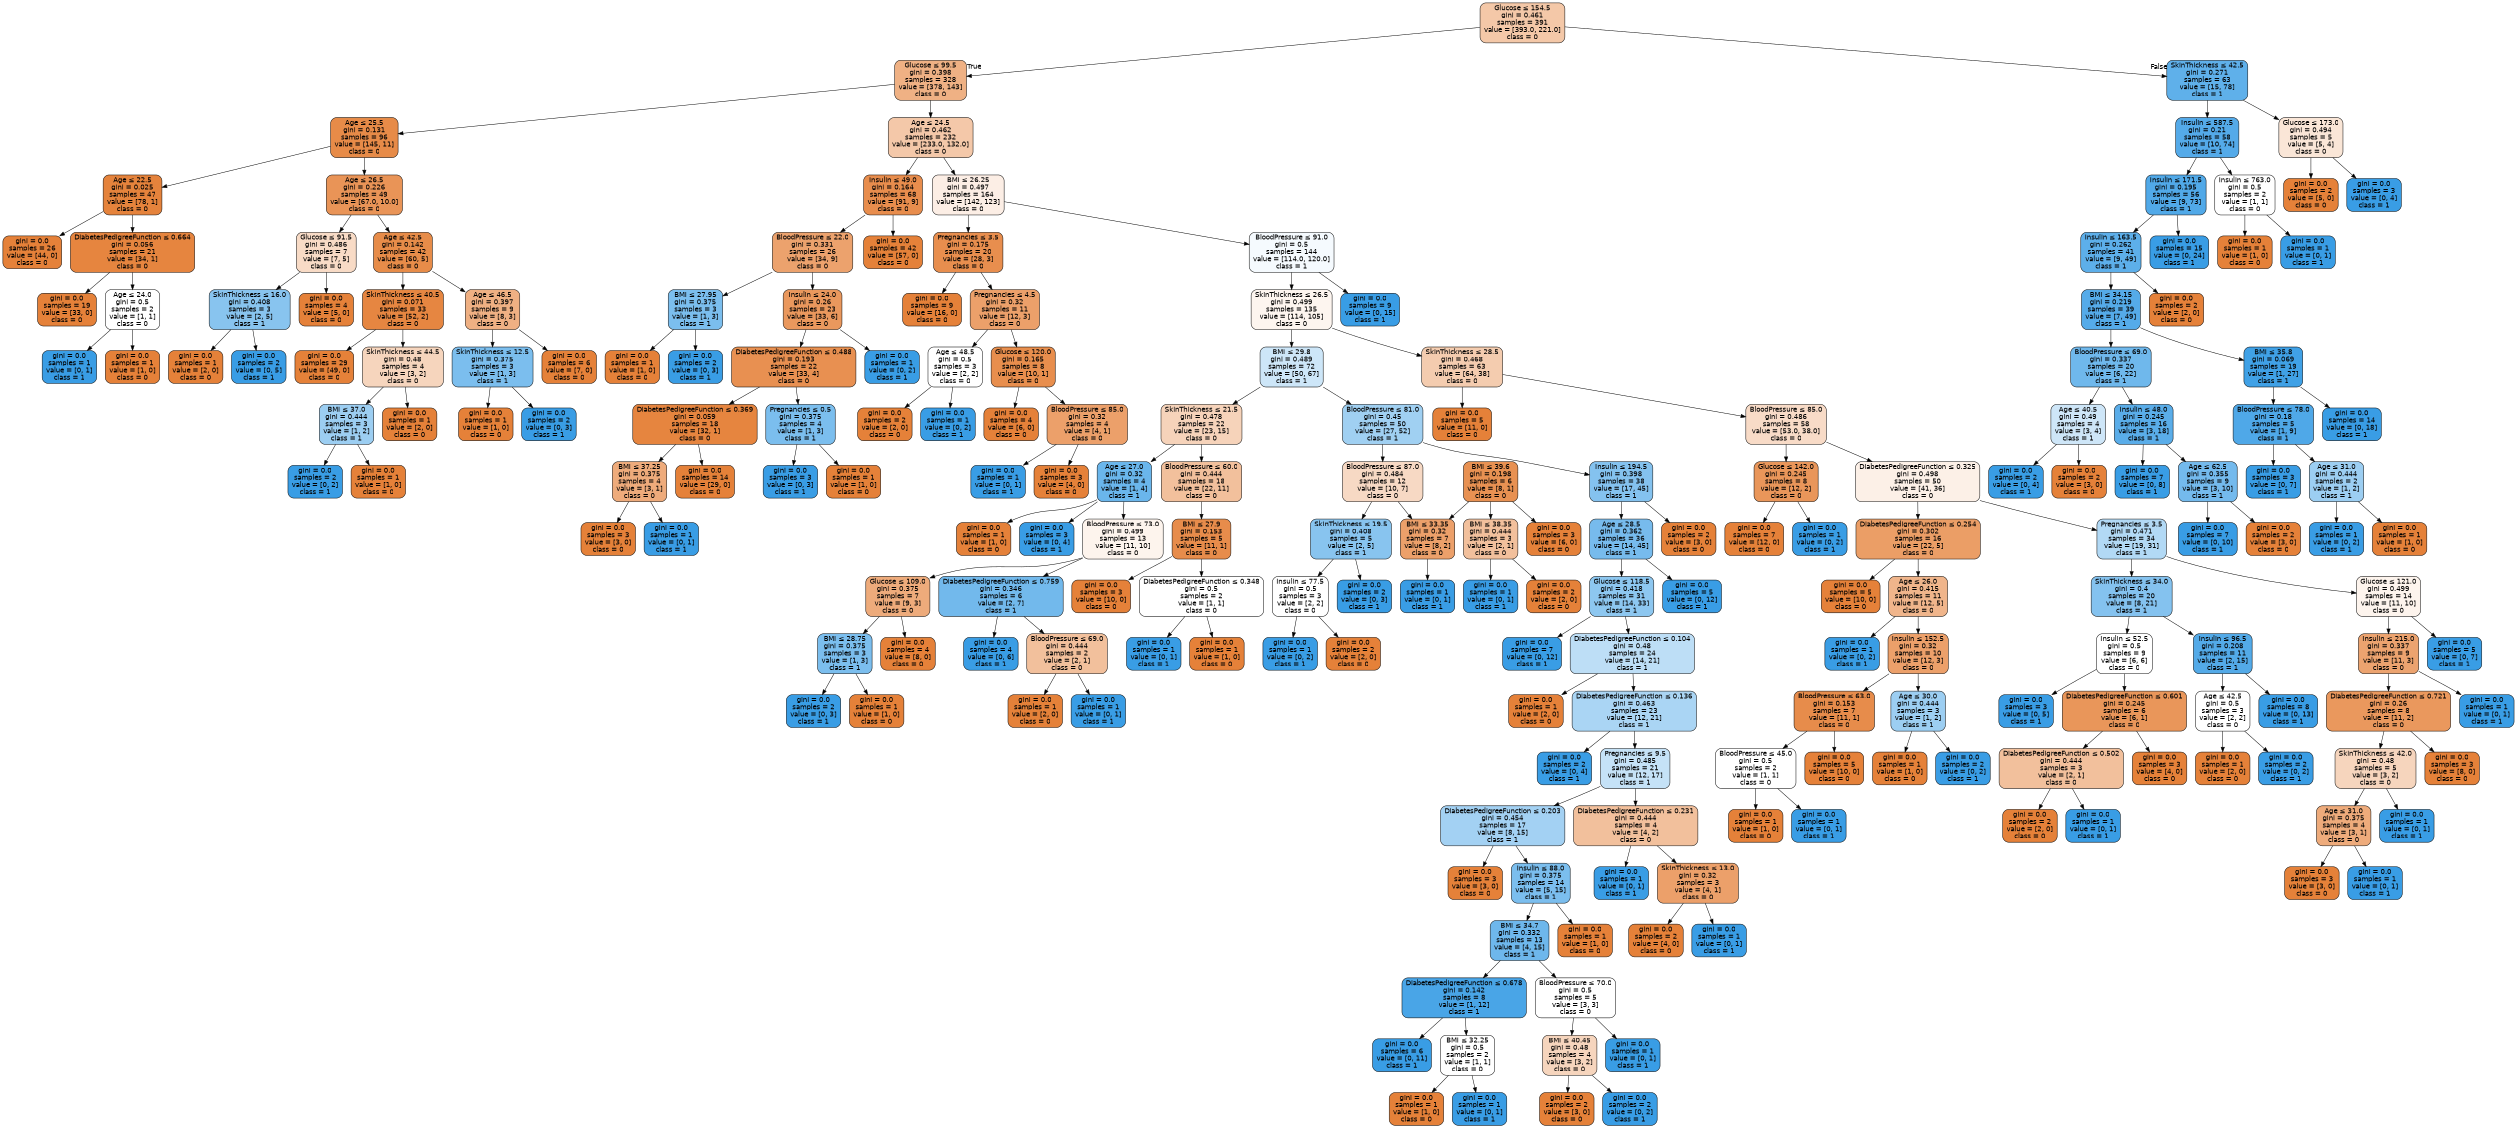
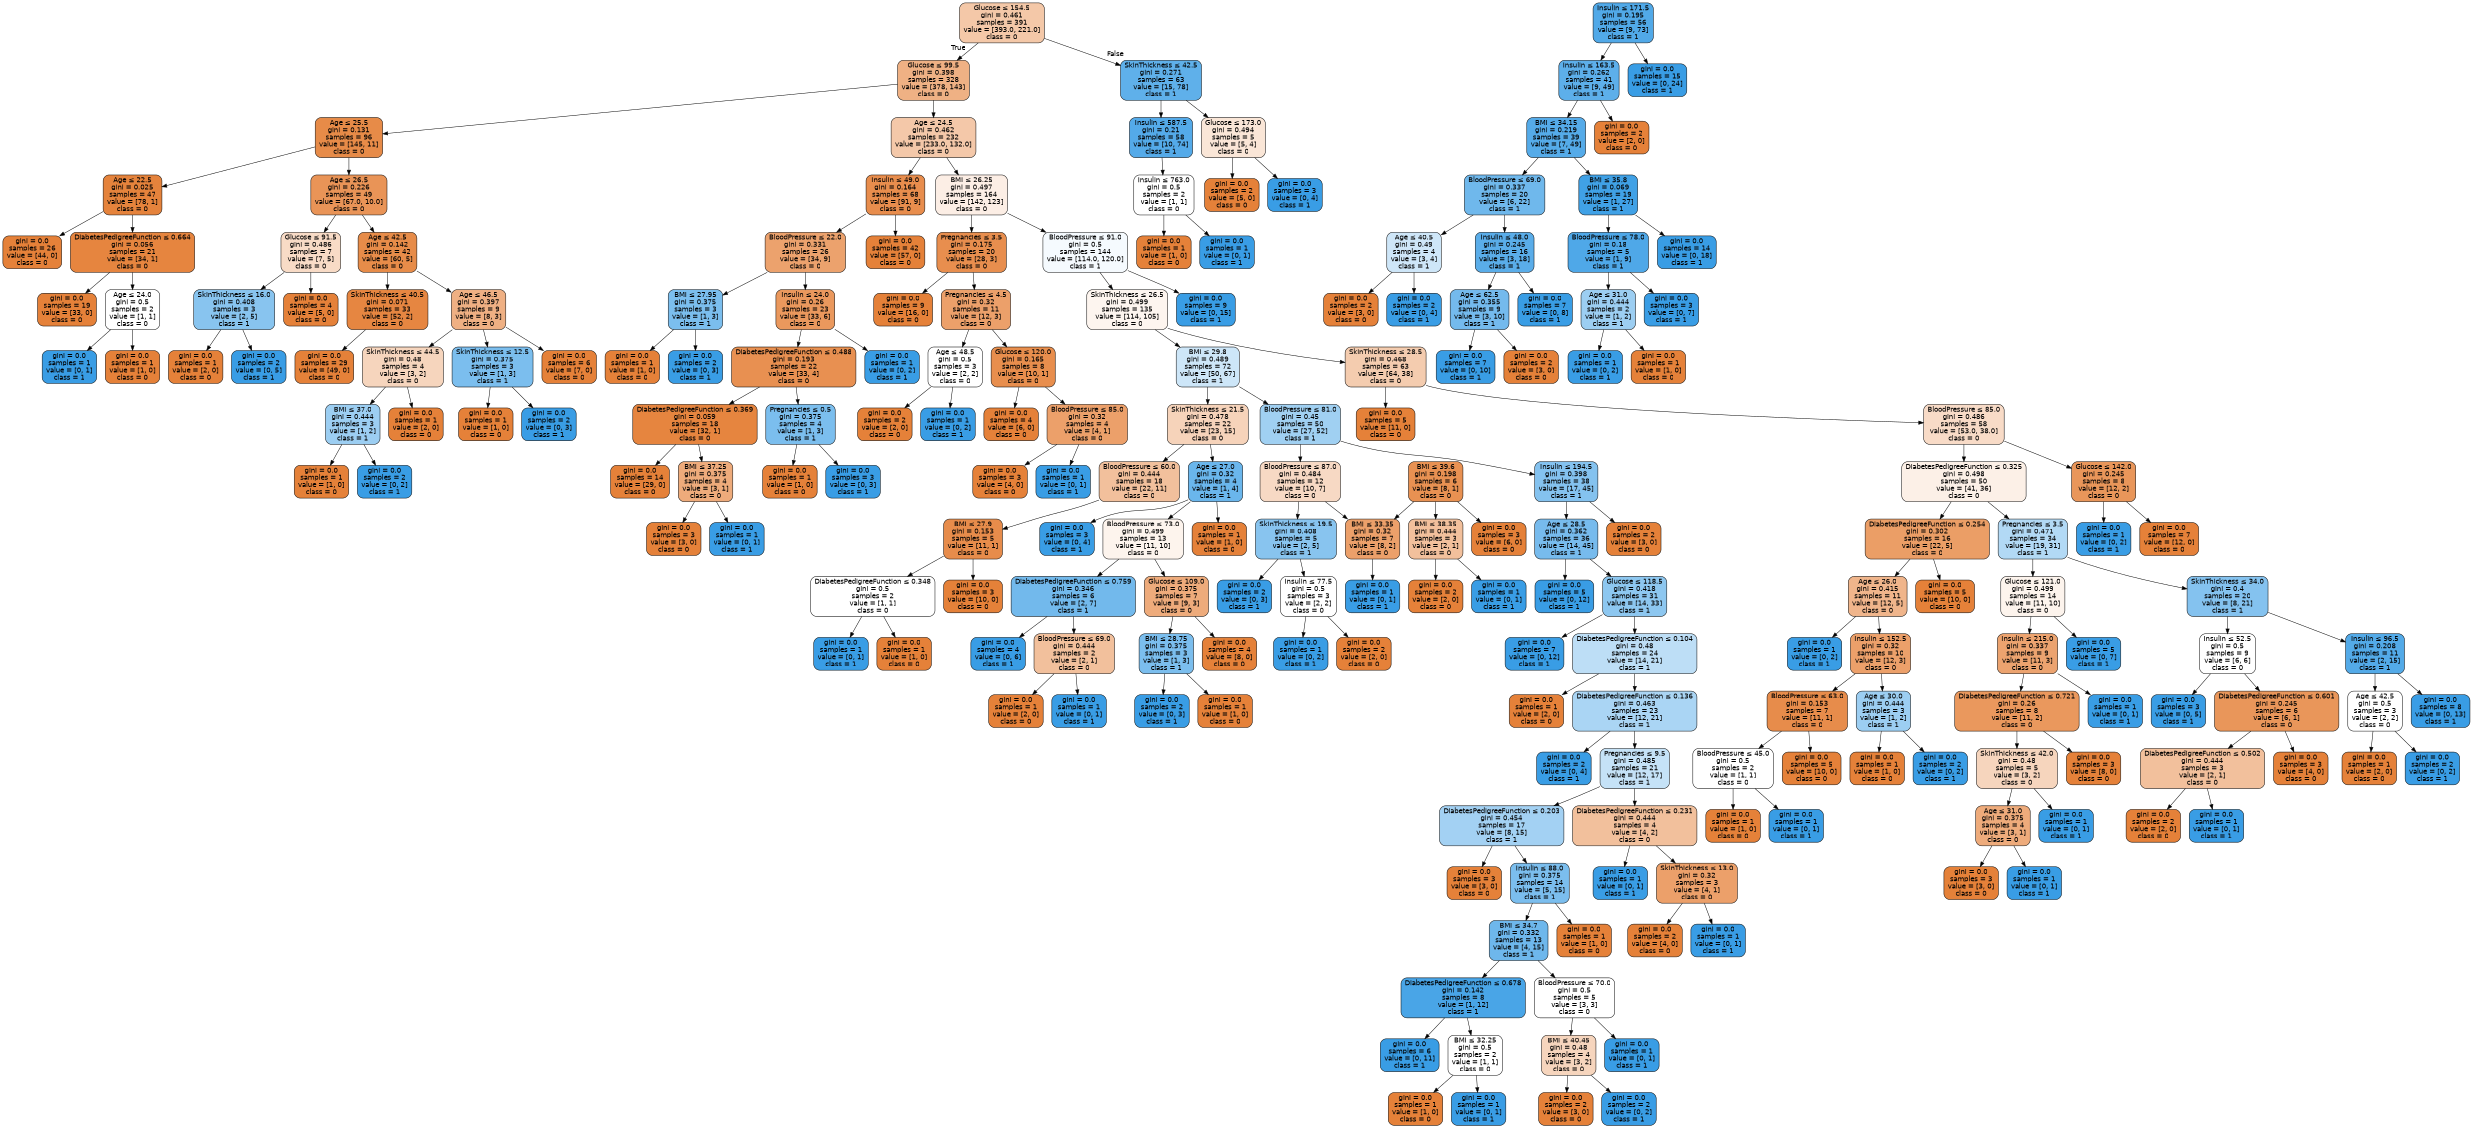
edge "Insulin ≤ 587.5" -> "Insulin ≤ 171.5": removed
edge "SkinThickness ≤ 40.5" -> "SkinThickness ≤ 44.5": now "Age ≤ 46.5" -> "SkinThickness ≤ 44.5"
